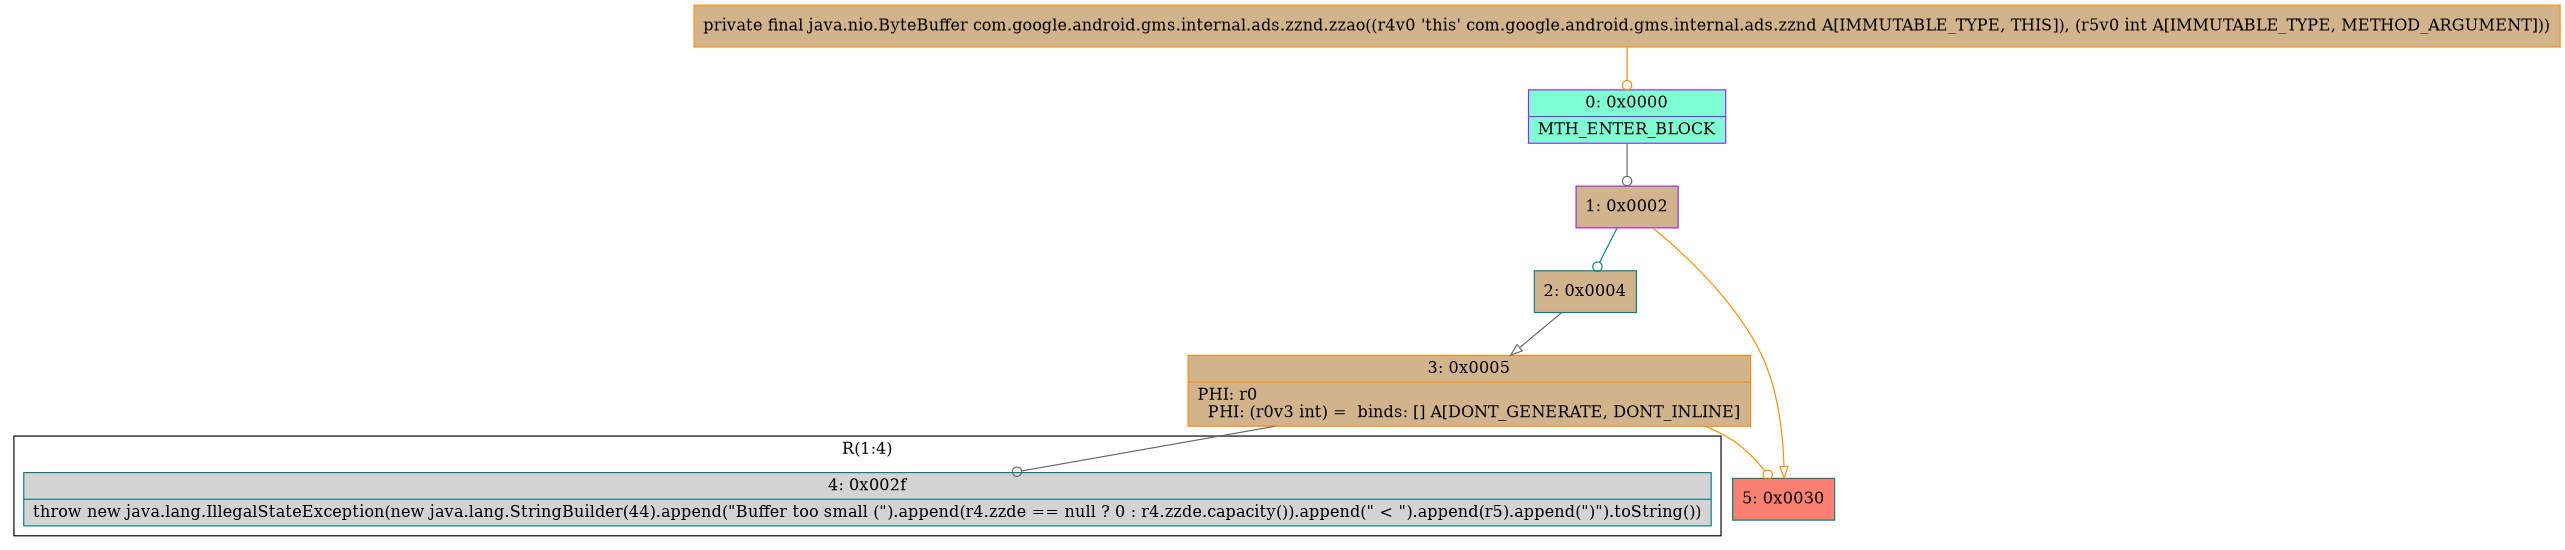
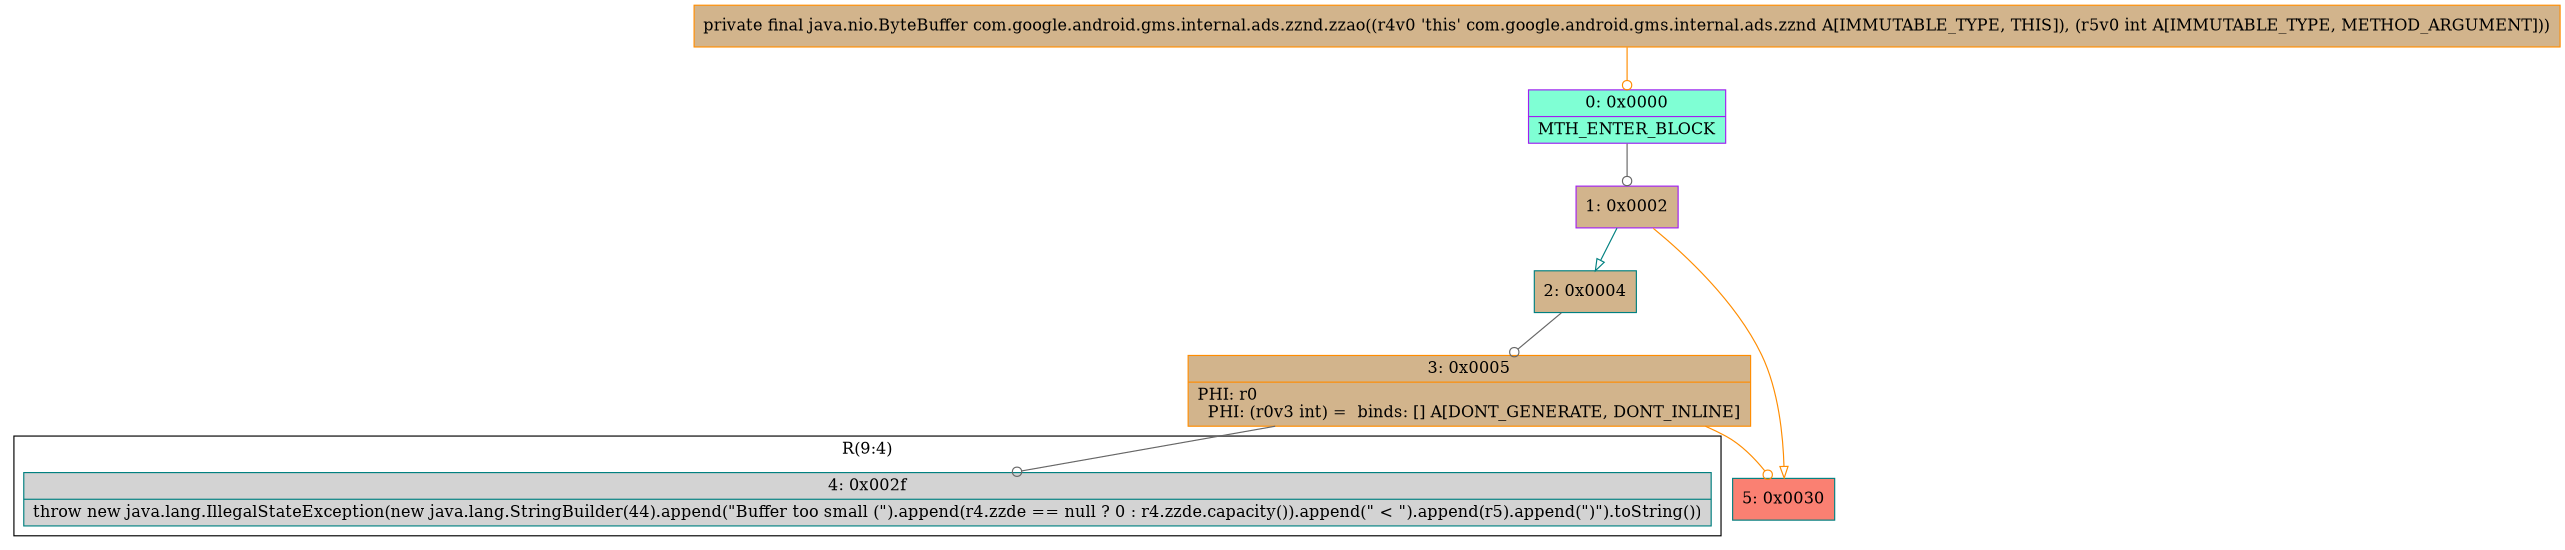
edge "1: 0x0002" -> "2: 0x0004": arrowhead odot -> onormal
edge "2: 0x0004" -> "3: 0x0005": arrowhead onormal -> odot
cluster "R(1:4)": label "R(1:4)" -> "R(9:4)"
